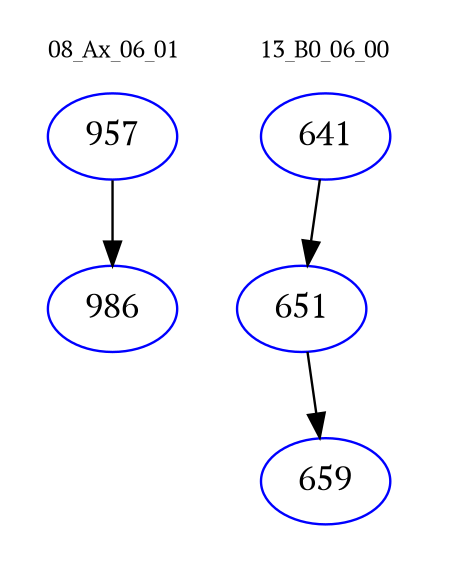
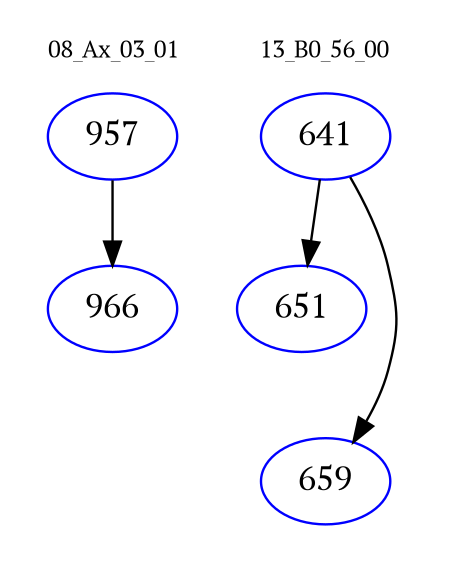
cluster "08_Ax_06_01": label "08_Ax_06_01" -> "08_Ax_03_01"
cluster "13_B0_06_00": label "13_B0_06_00" -> "13_B0_56_00"
node "986": label "986" -> "966"
edge "651" -> "659": now "641" -> "659"
